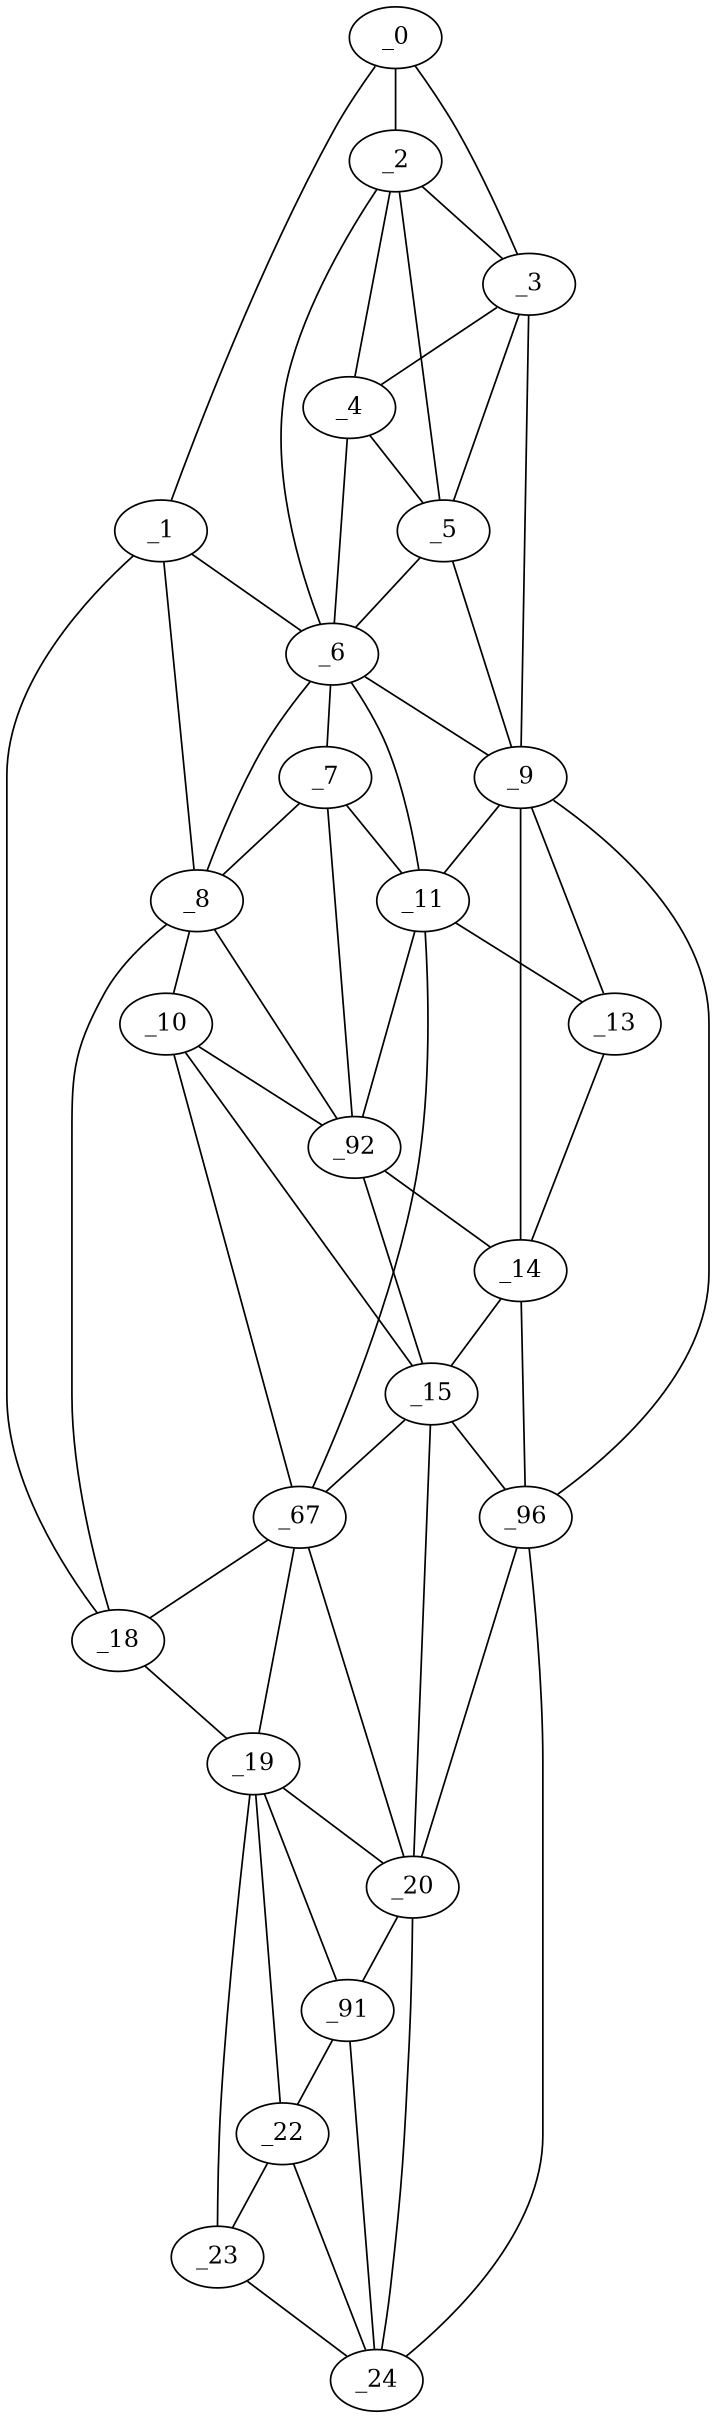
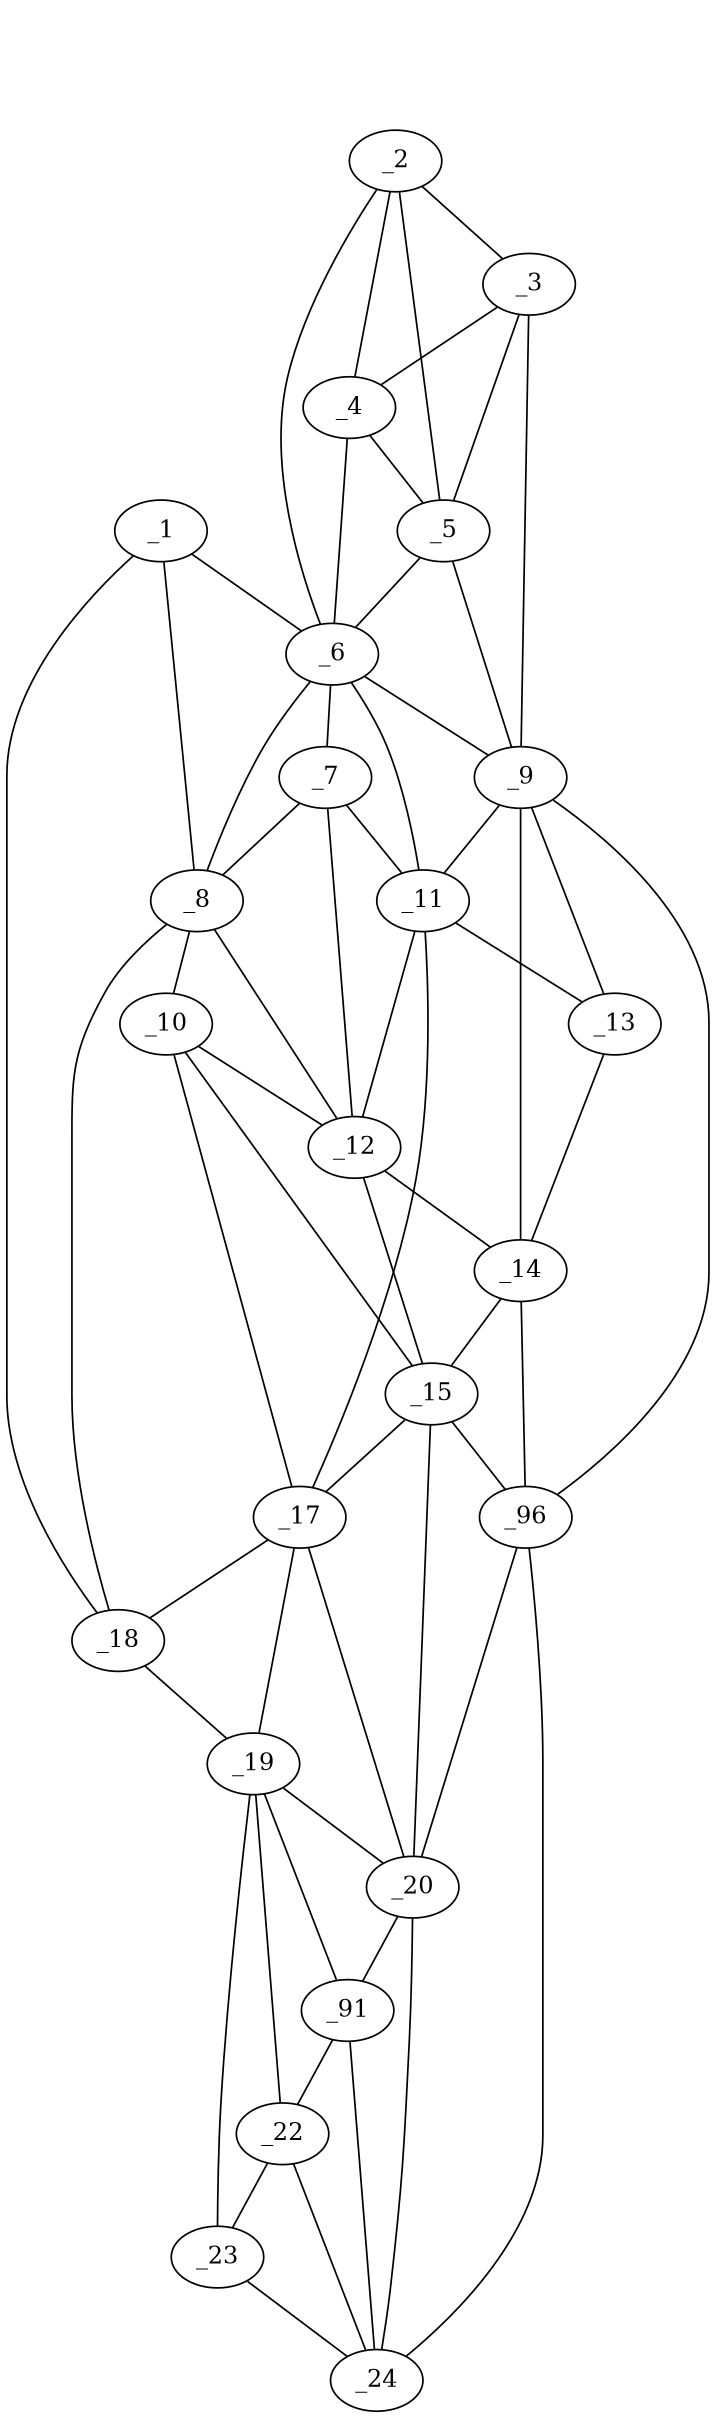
node "_0": removed
node "_92": label "_92" -> "_12"
node "_67": label "_67" -> "_17"
